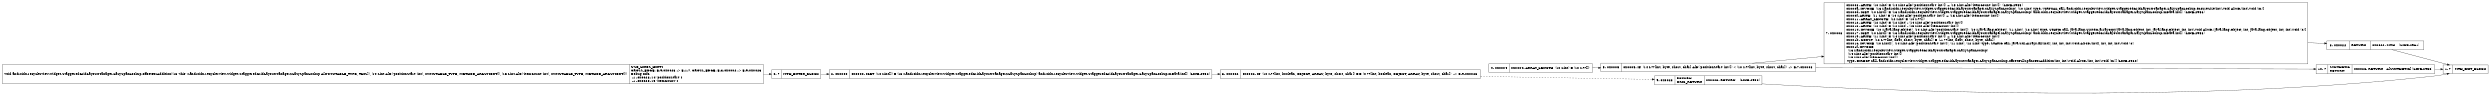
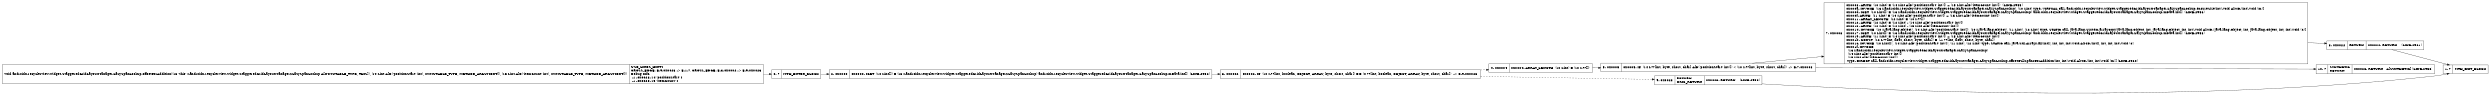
node "8: 0x0022": text "0x0022: MTH    (LINE:2961)" -> "0x0022: RETURN    (LINE:2961)"
edge "10: ?" -> "1: ?": removed
edge "3: 0x0002" -> "4: 0x0004": added
